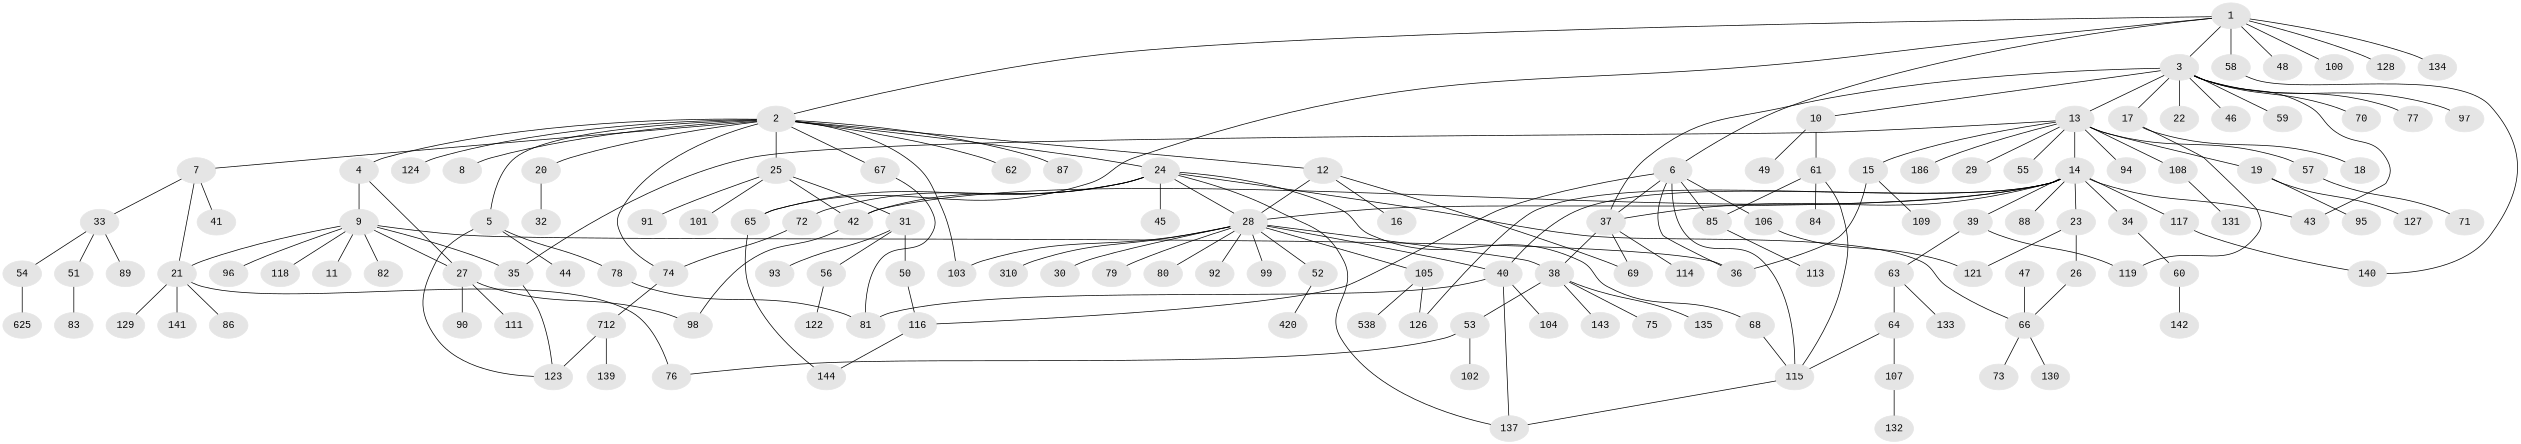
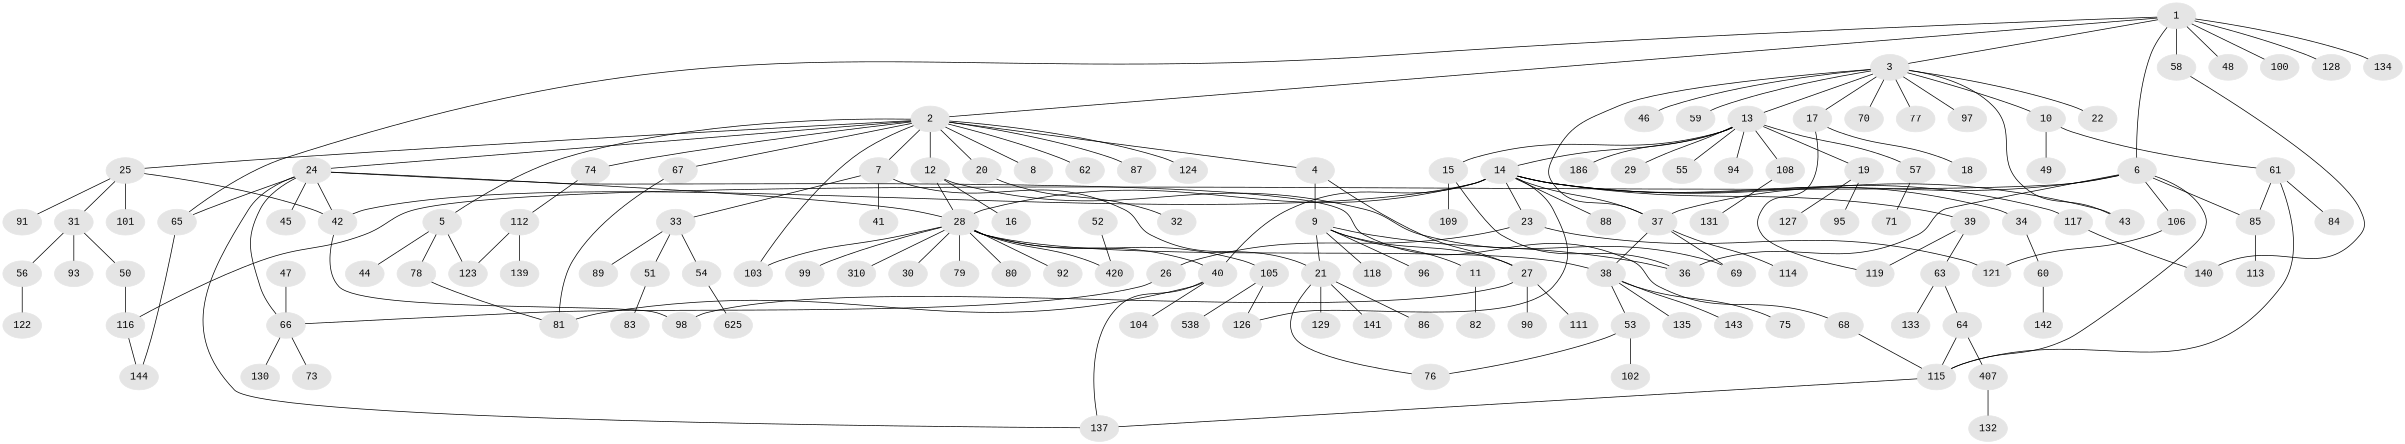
node "72": removed
edge "9" -- "82": now "11" -- "82"
edge "28" -- "52": now "28" -- "420"
node "35": removed
node "712": label "712" -> "112"
node "107": label "107" -> "407"
